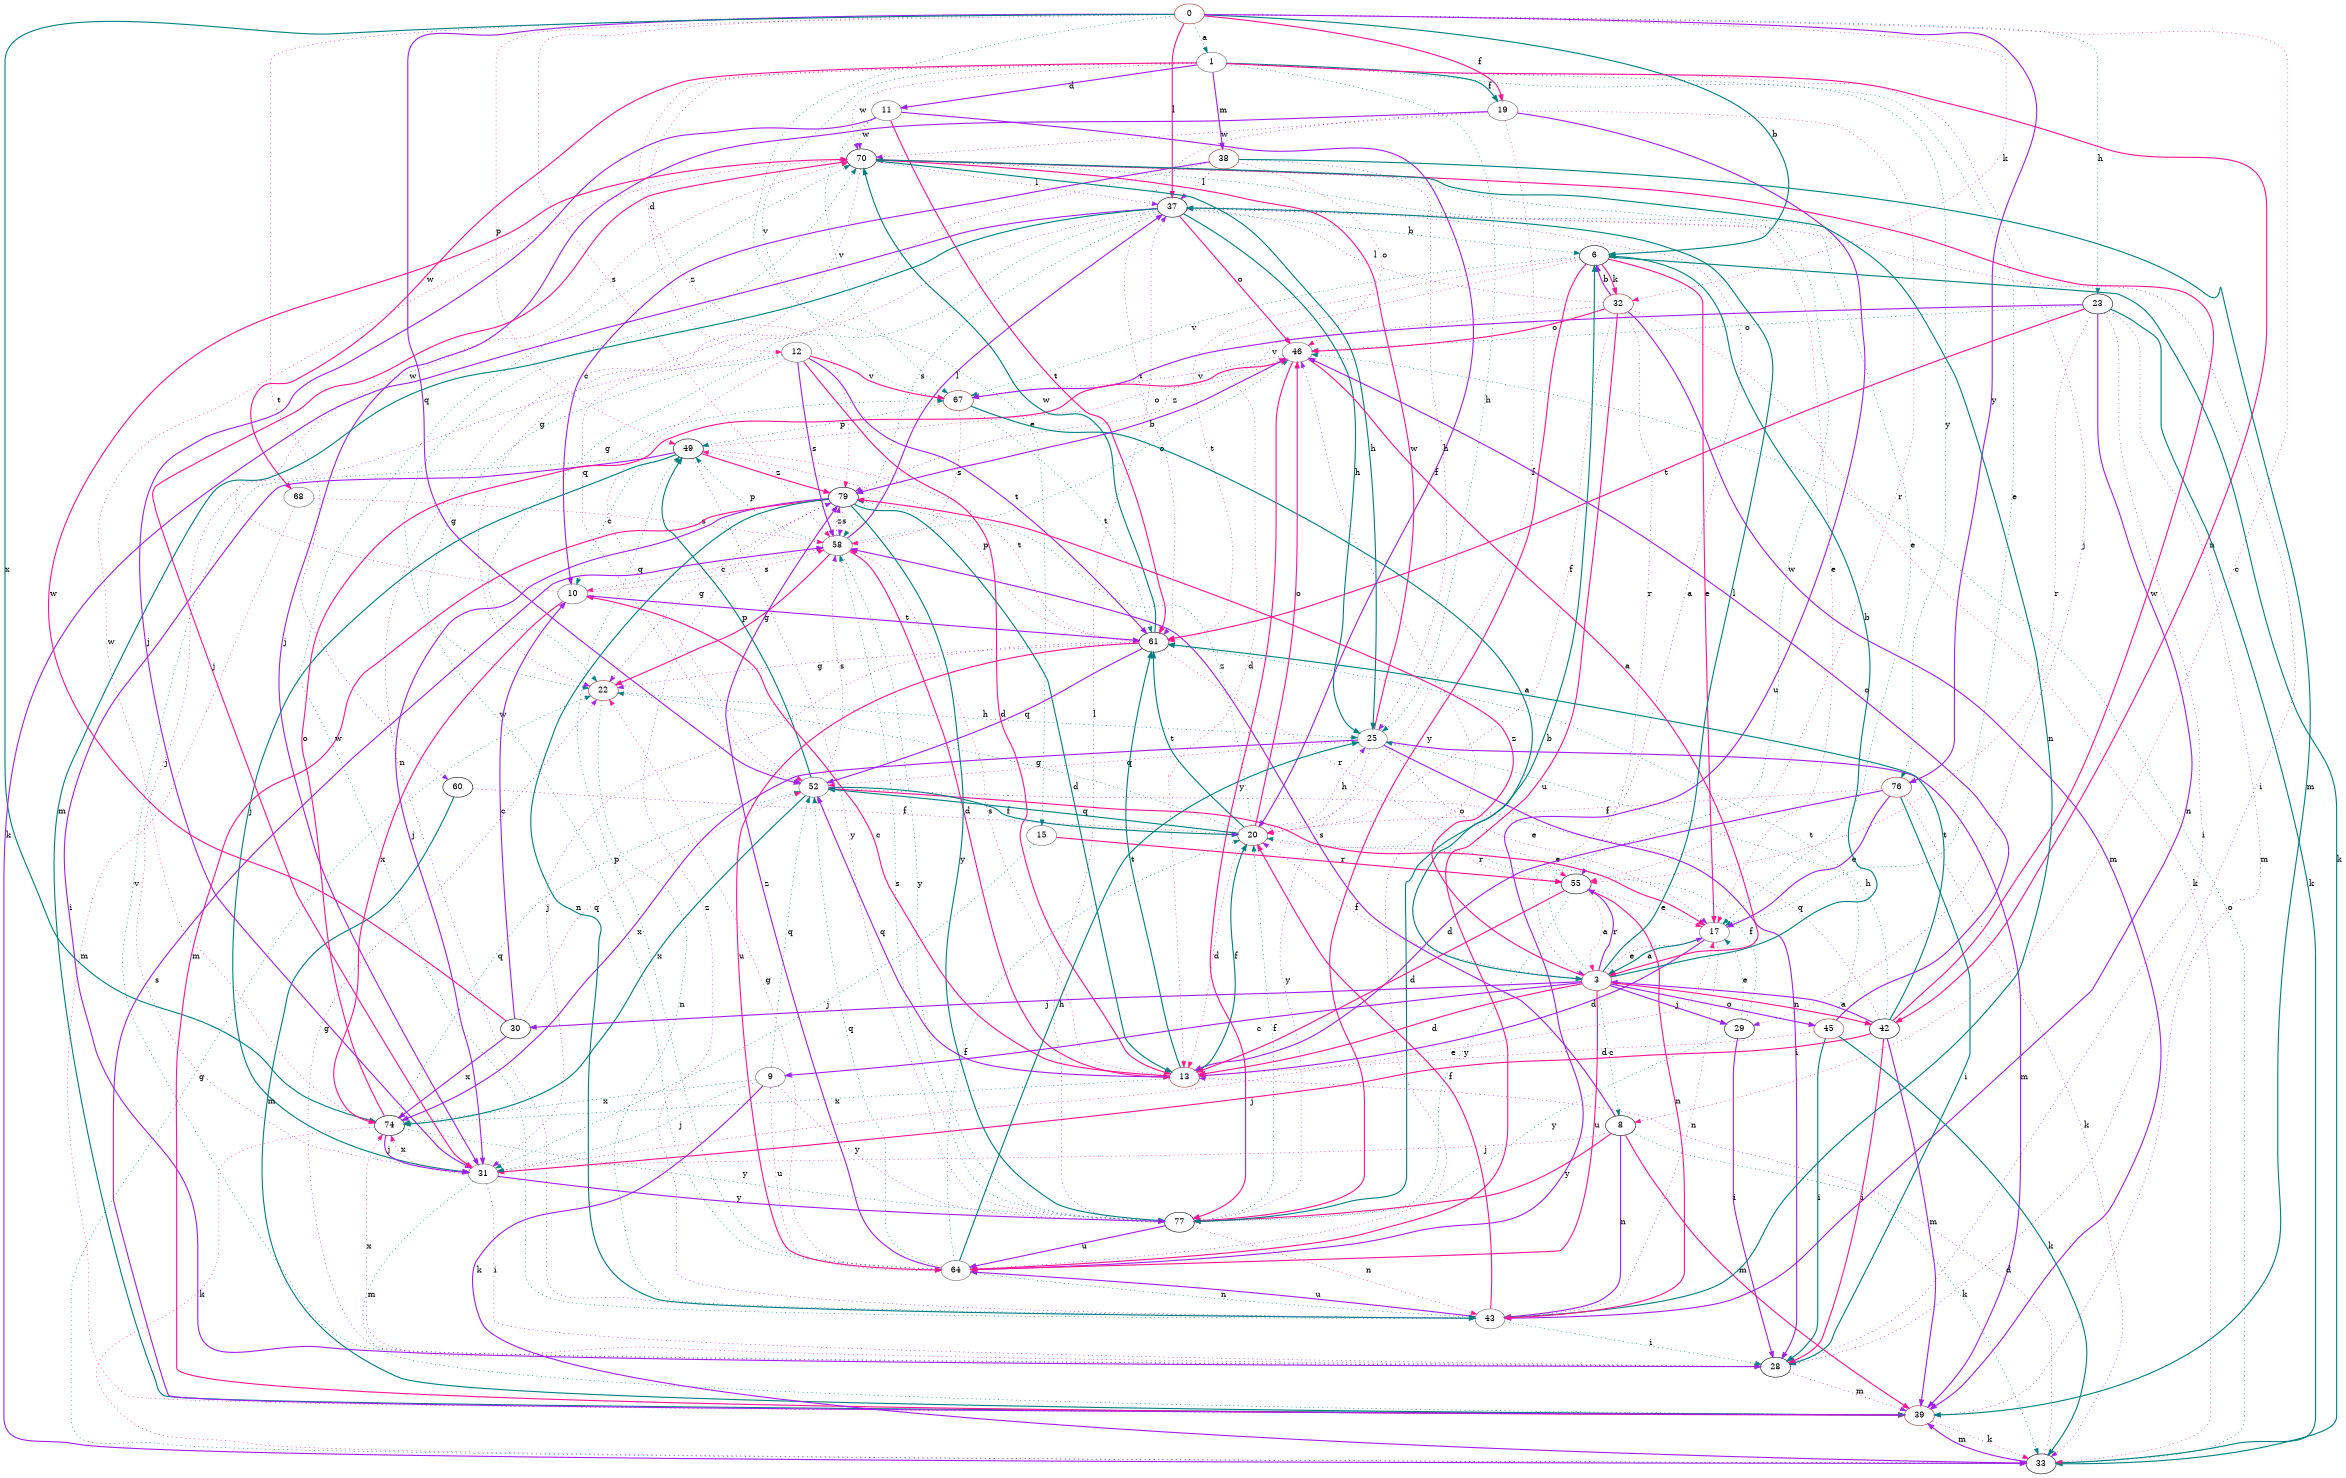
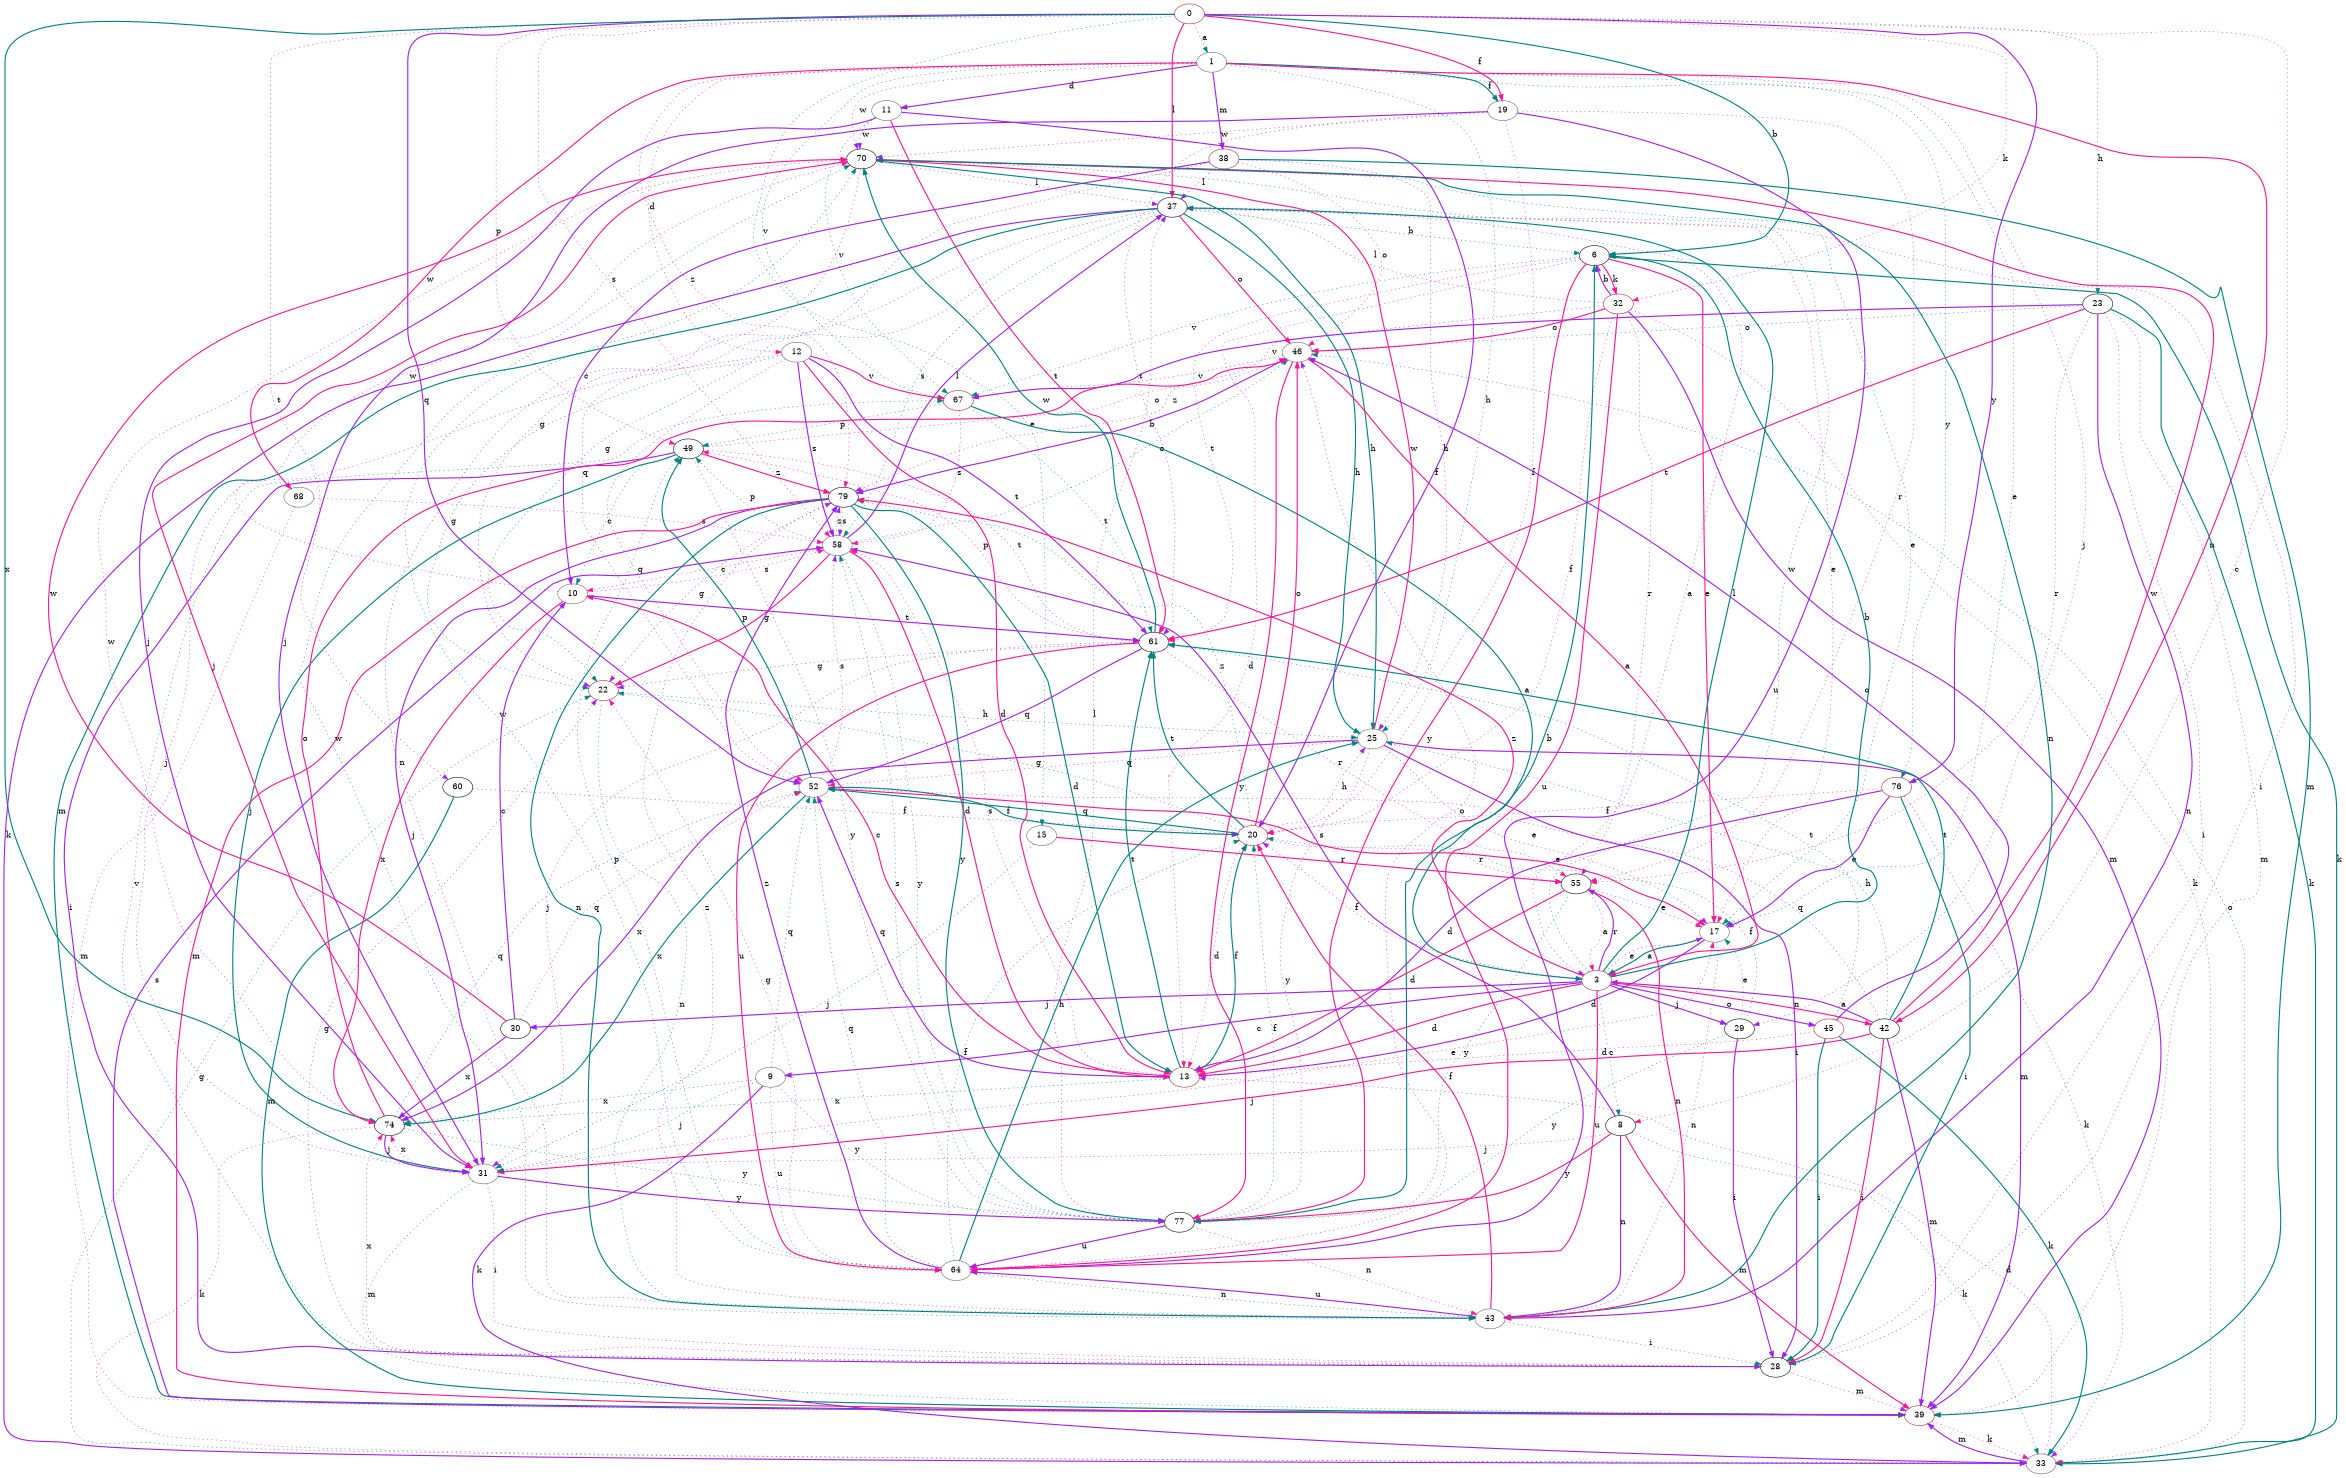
node "33": color black -> gray40
